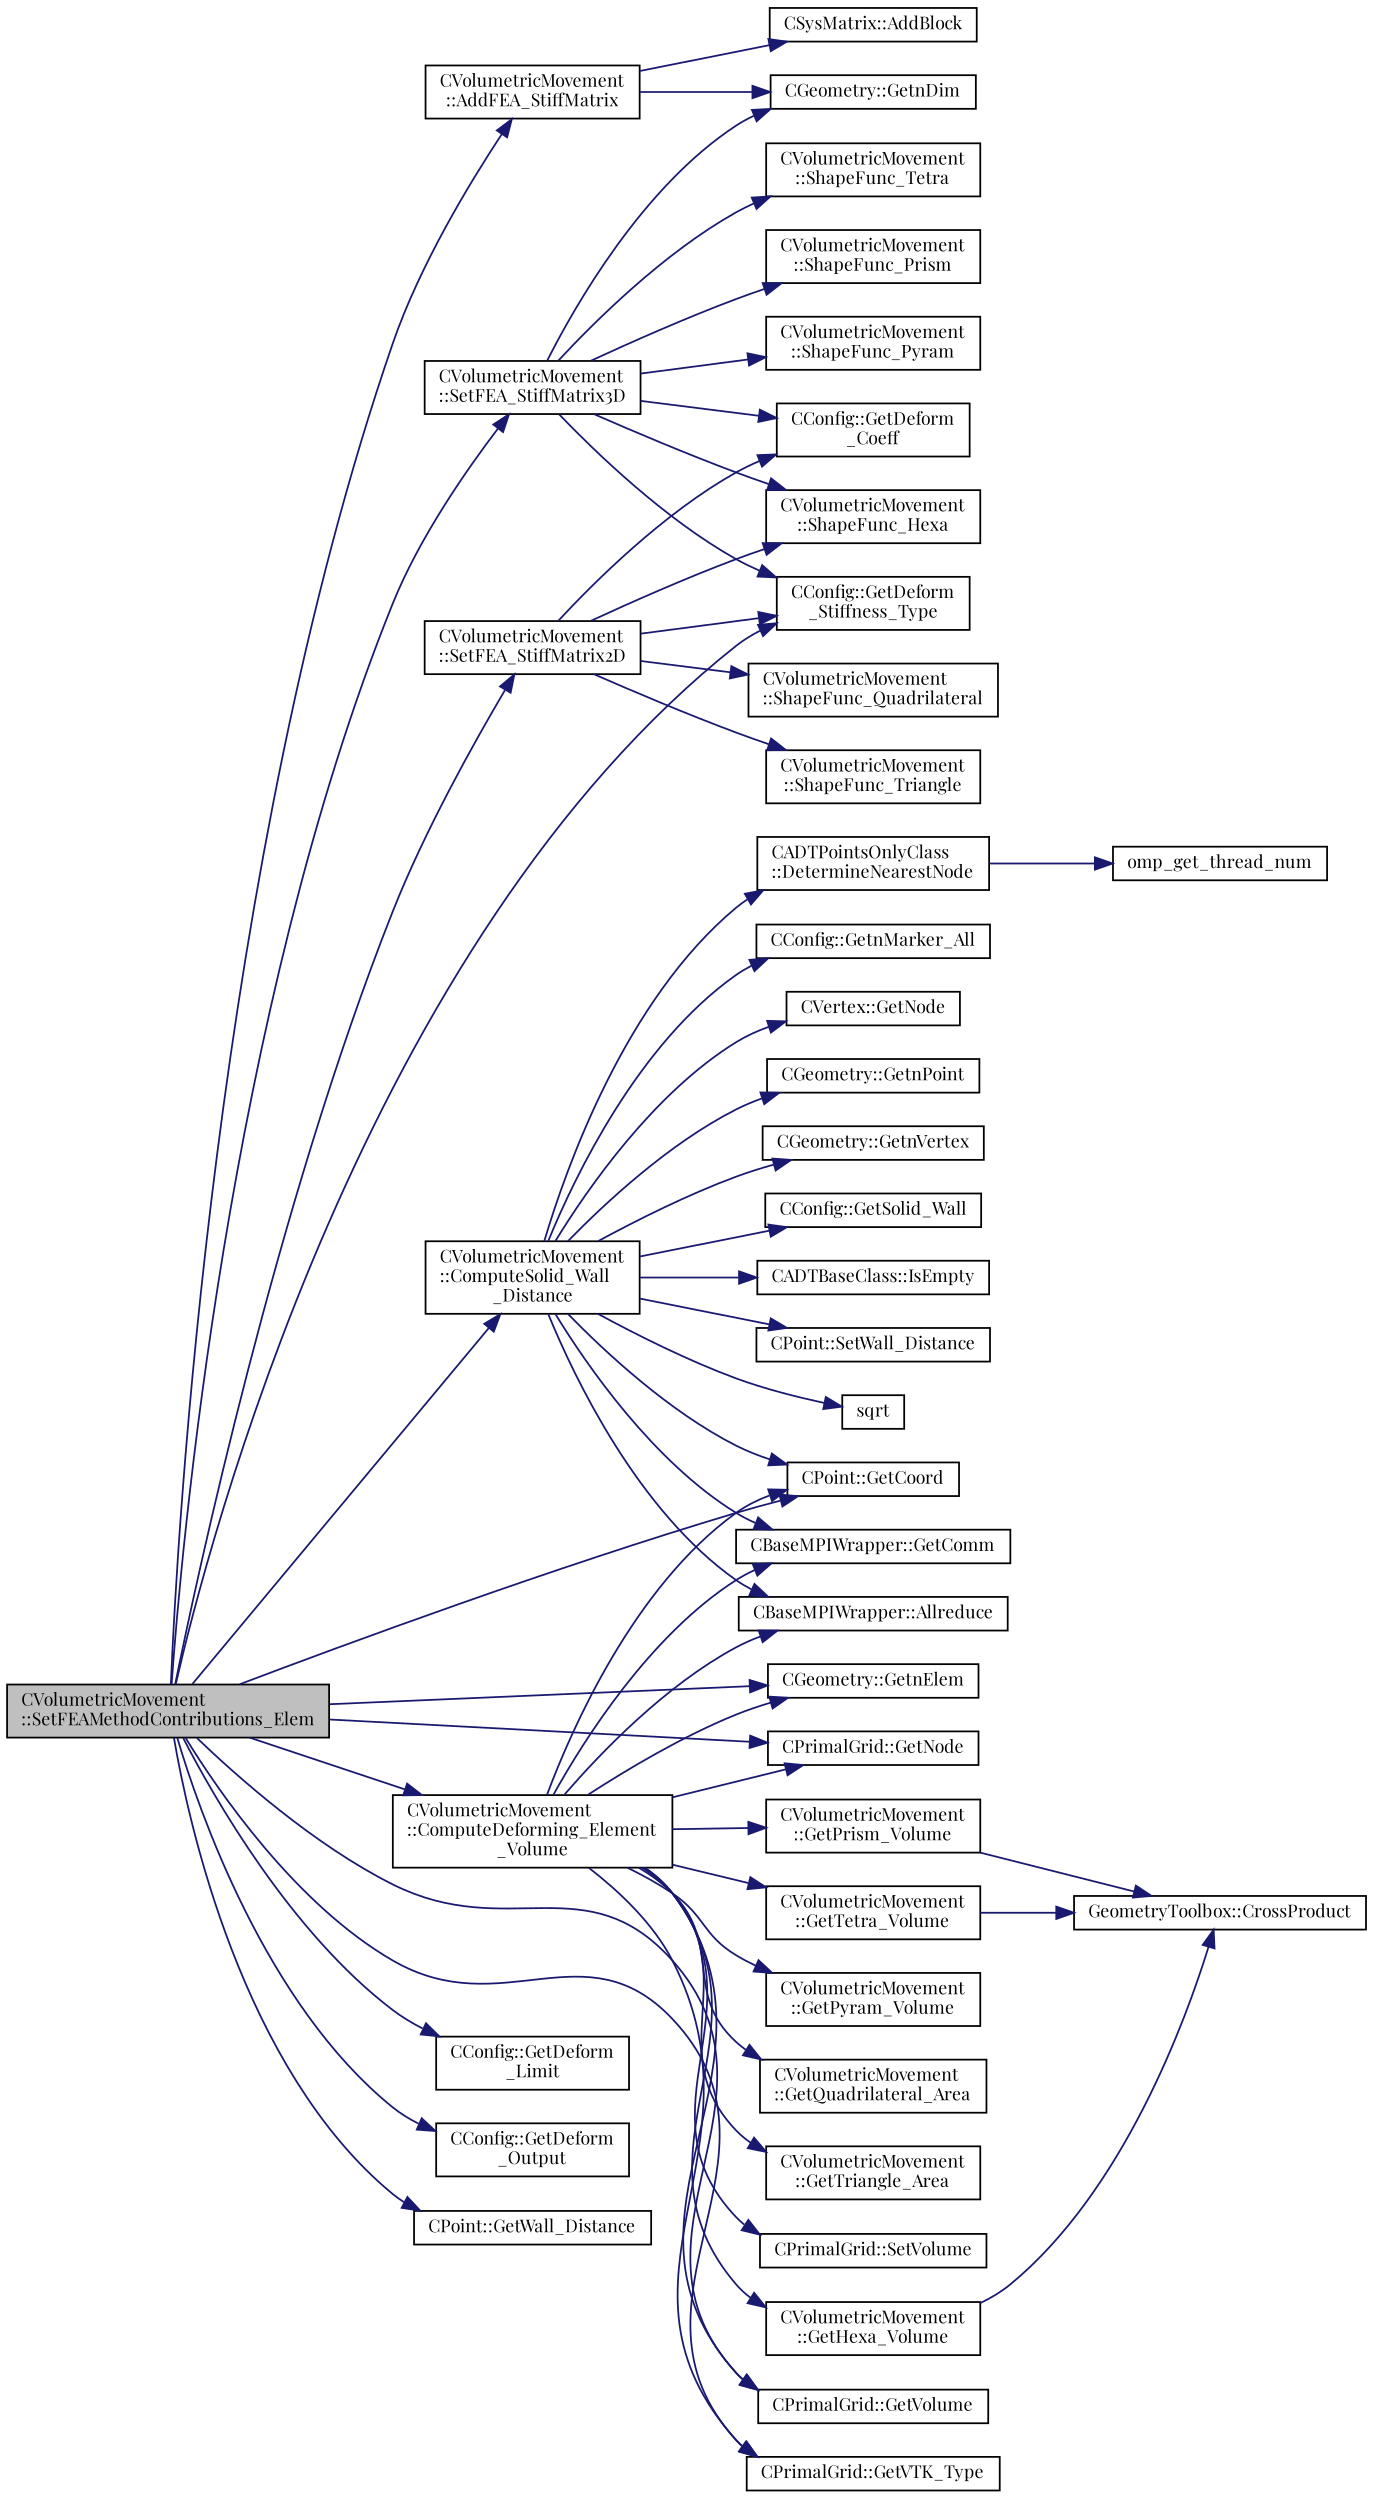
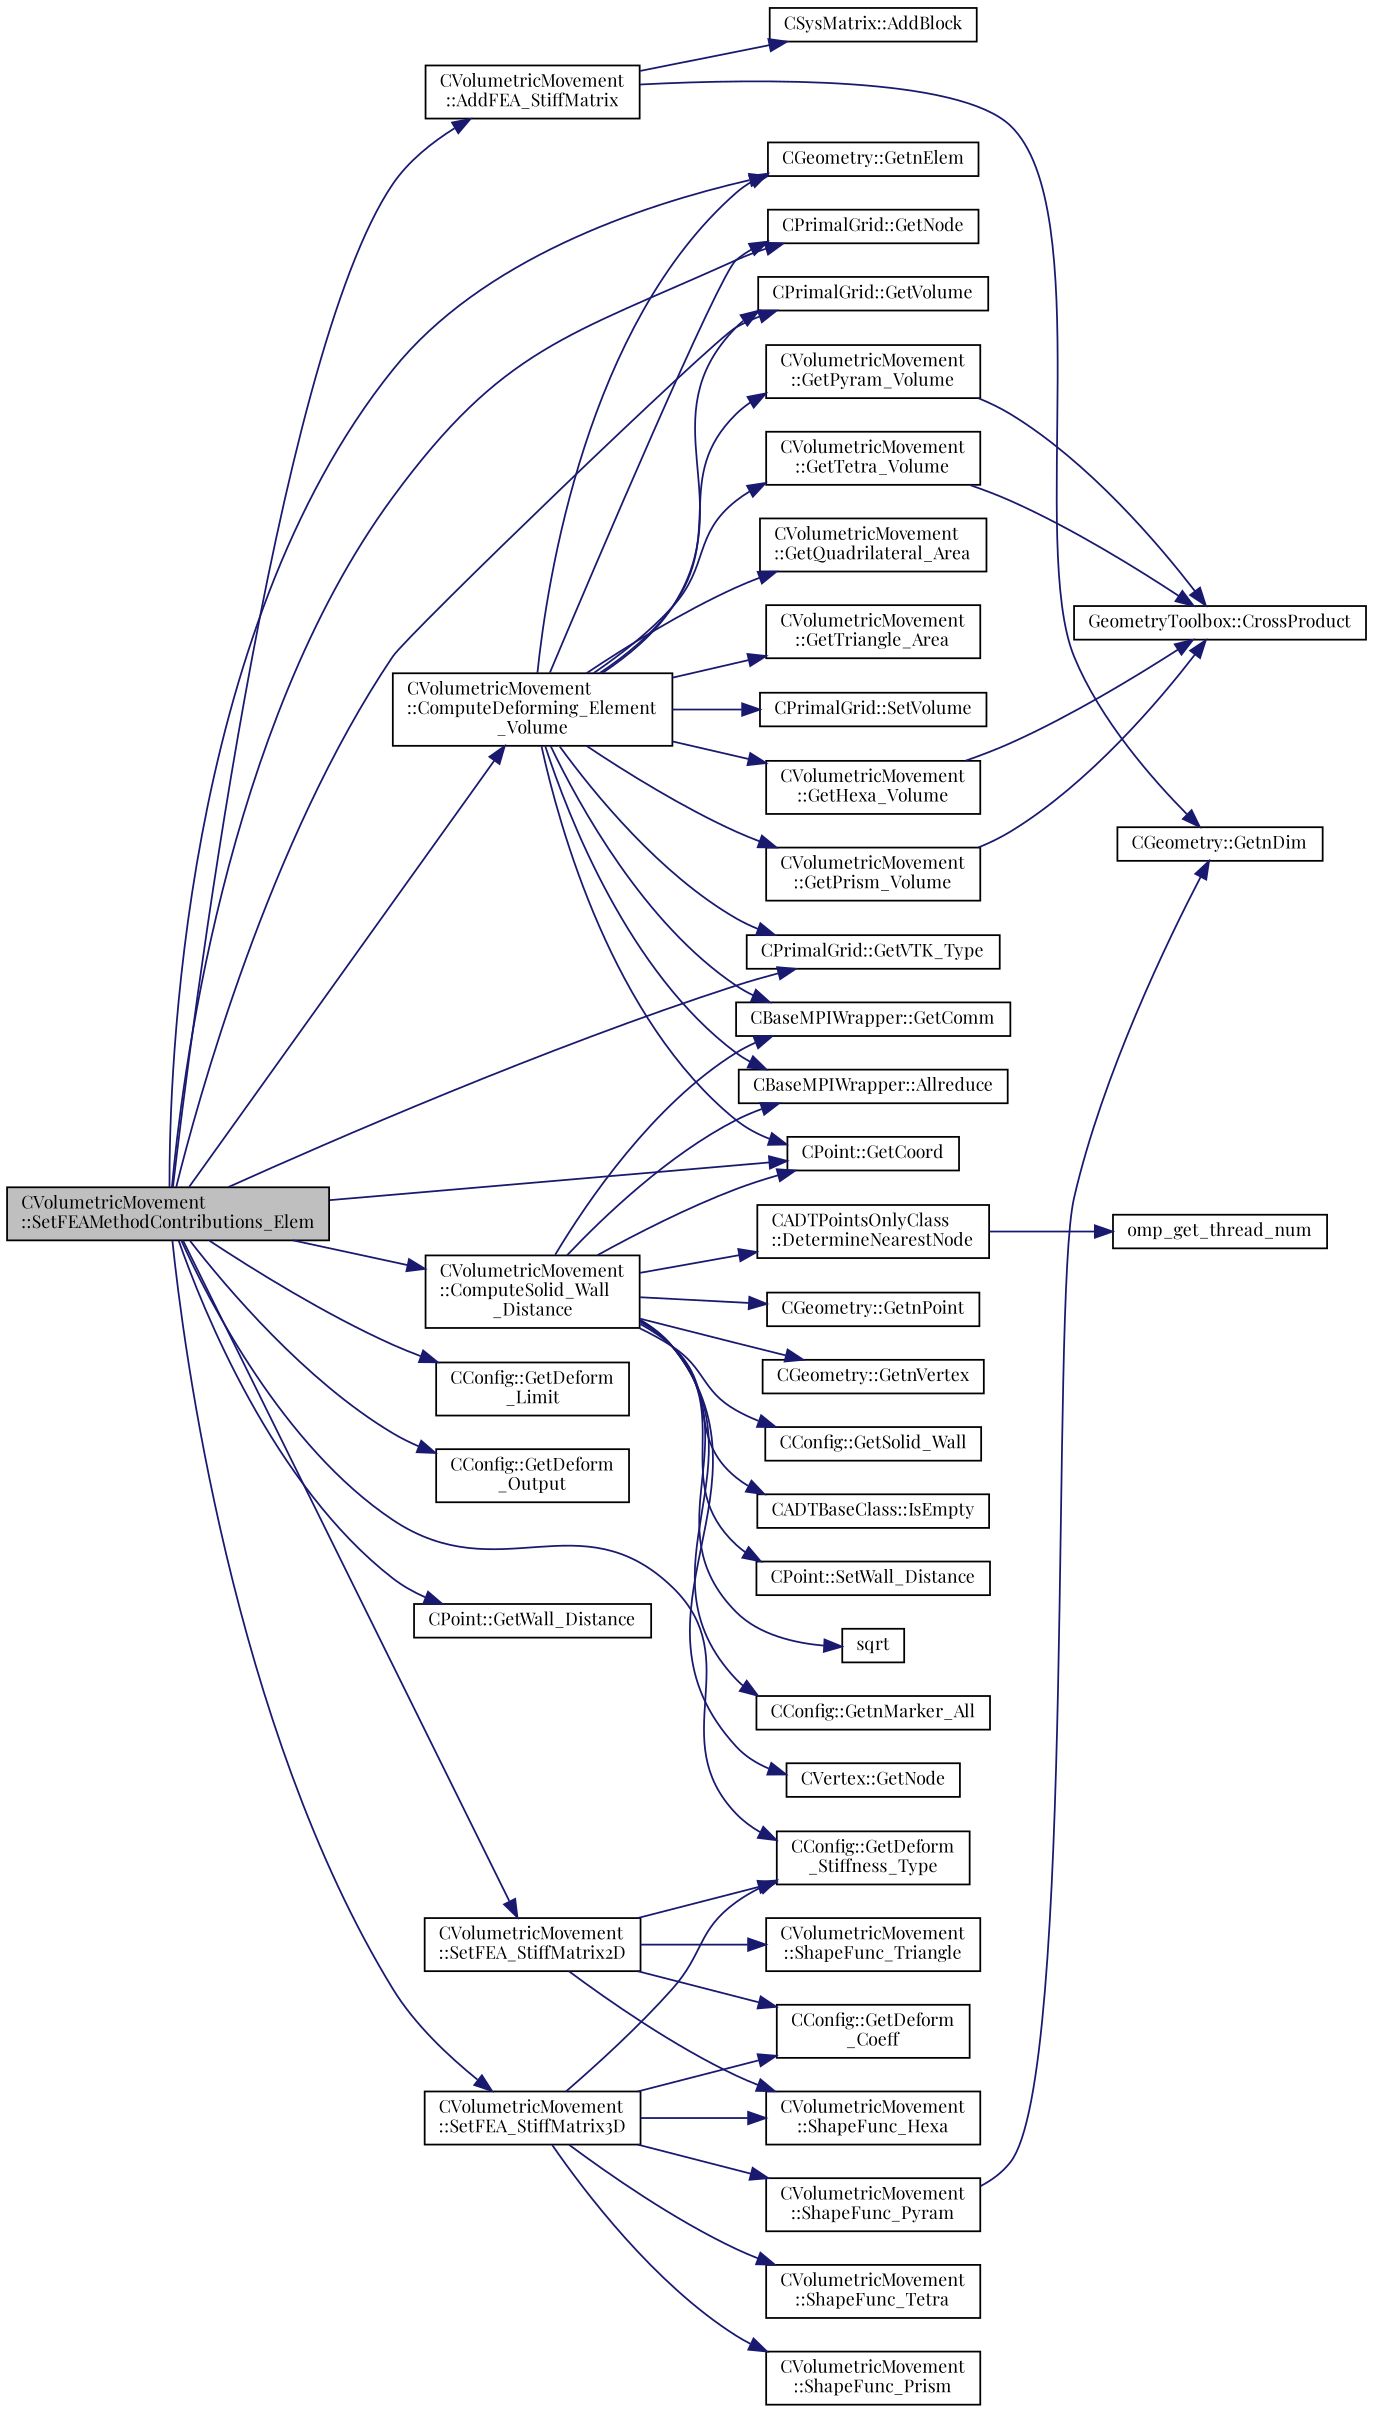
edge "CVolumetricMovement ::SetFEA_StiffMatrix3D" -> "CGeometry::GetnDim": now "CVolumetricMovement ::ShapeFunc_Pyram" -> "CGeometry::GetnDim"
edge "CVolumetricMovement ::GetPyram_Volume" -> "GeometryToolbox::CrossProduct": added
node "CVolumetricMovement ::ShapeFunc_Quadrilateral": removed
